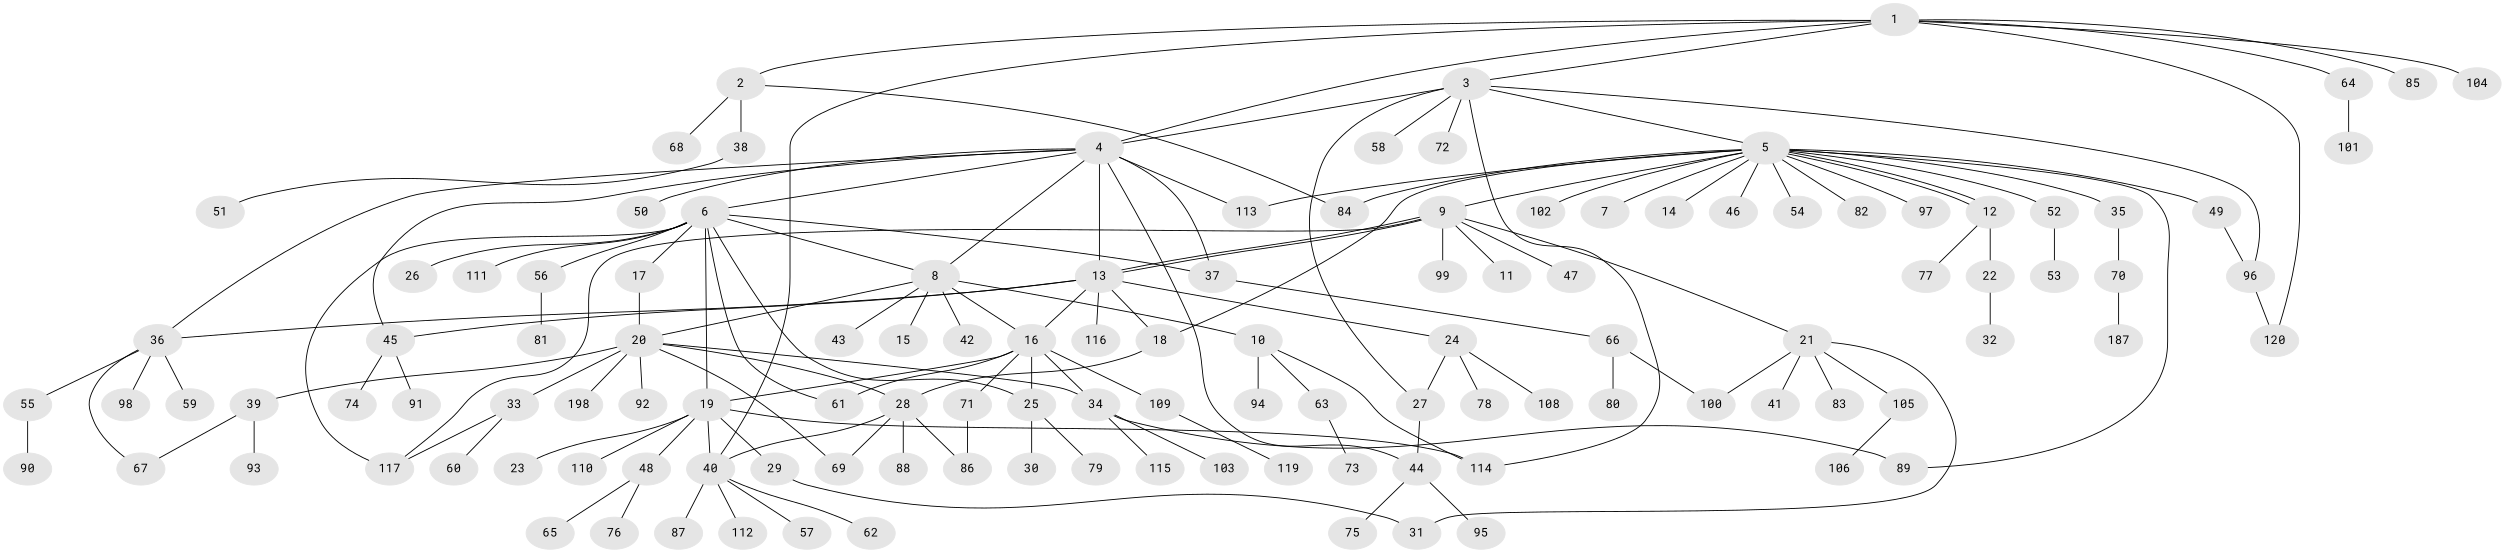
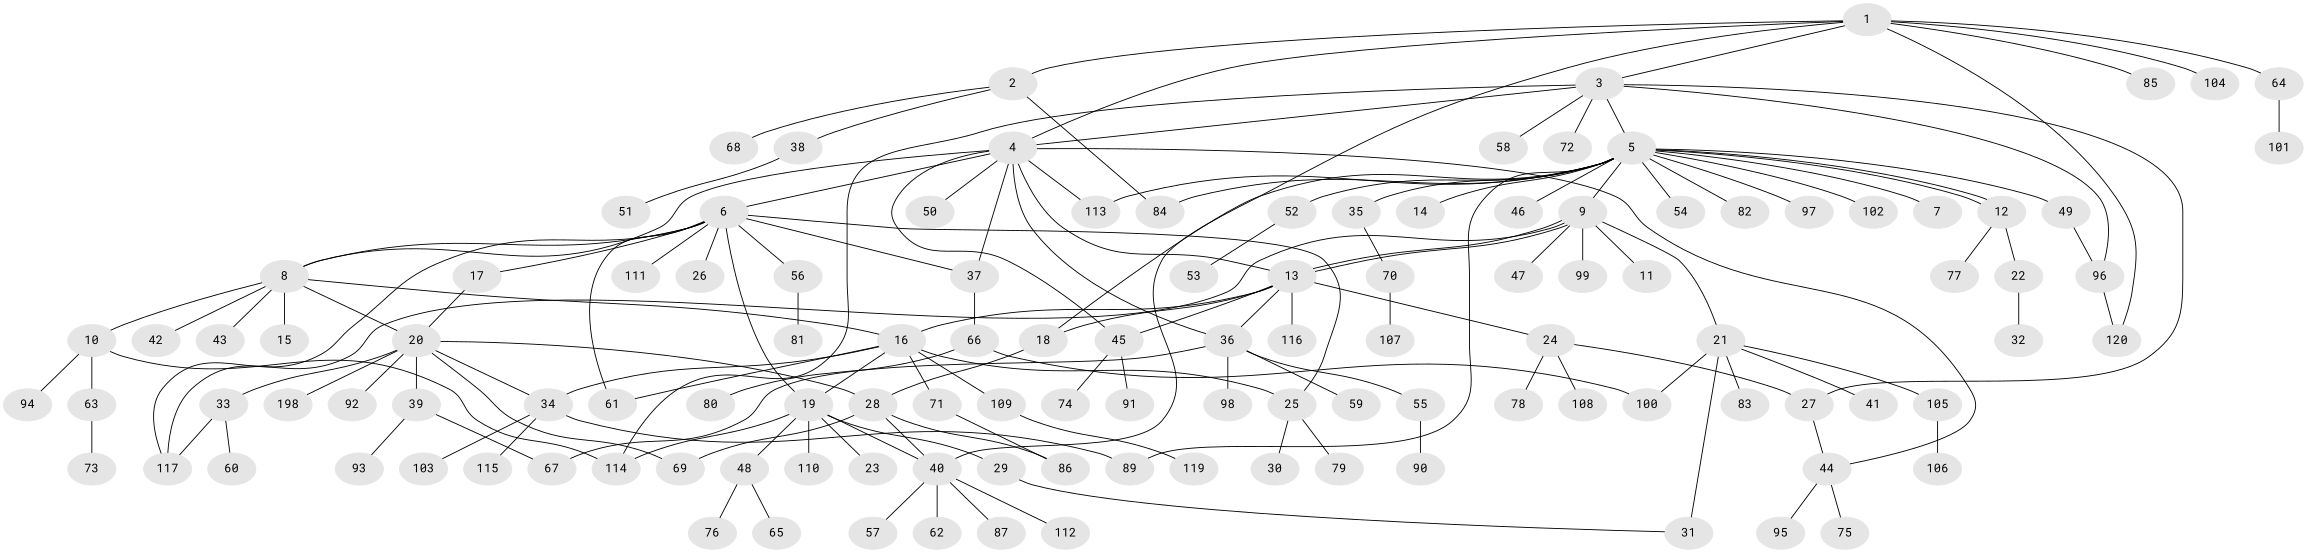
node "187": label "187" -> "107"
node "88": removed
